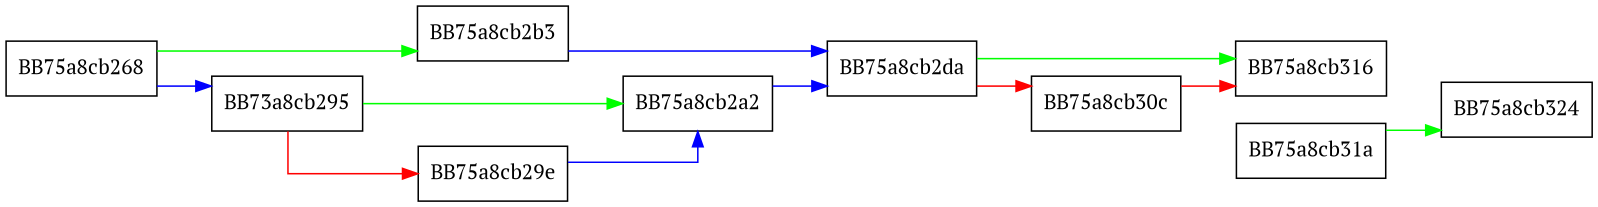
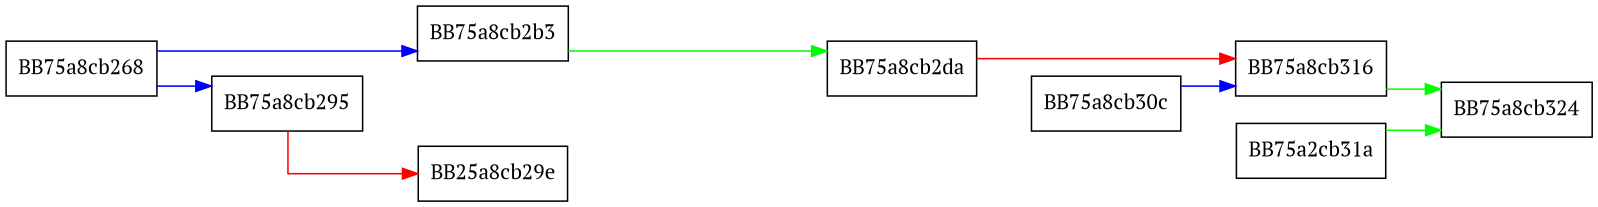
edge "BB75a8cb268" -> "BB75a8cb2b3": color green -> blue
edge "BB75a8cb2b3" -> "BB75a8cb2da": color blue -> green
edge "BB75a8cb2da" -> "BB75a8cb316": color green -> red
edge "BB75a8cb2da" -> "BB75a8cb30c": removed
edge "BB75a8cb30c" -> "BB75a8cb316": color red -> blue
edge "BB75a8cb316" -> "BB75a8cb324": added
node "BB73a8cb295": label "BB73a8cb295" -> "BB75a8cb295"
node "BB75a8cb2a2": removed
node "BB75a8cb31a": label "BB75a8cb31a" -> "BB75a2cb31a"
node "BB75a8cb29e": label "BB75a8cb29e" -> "BB25a8cb29e"
